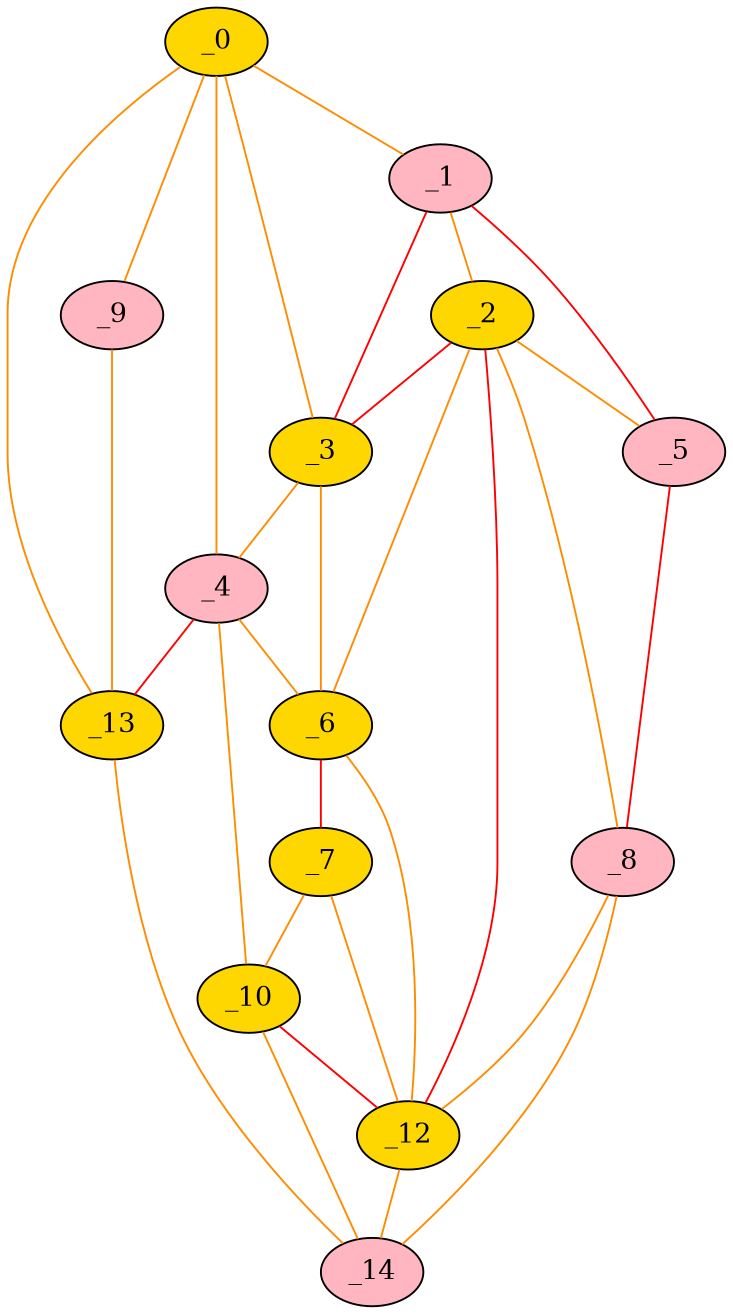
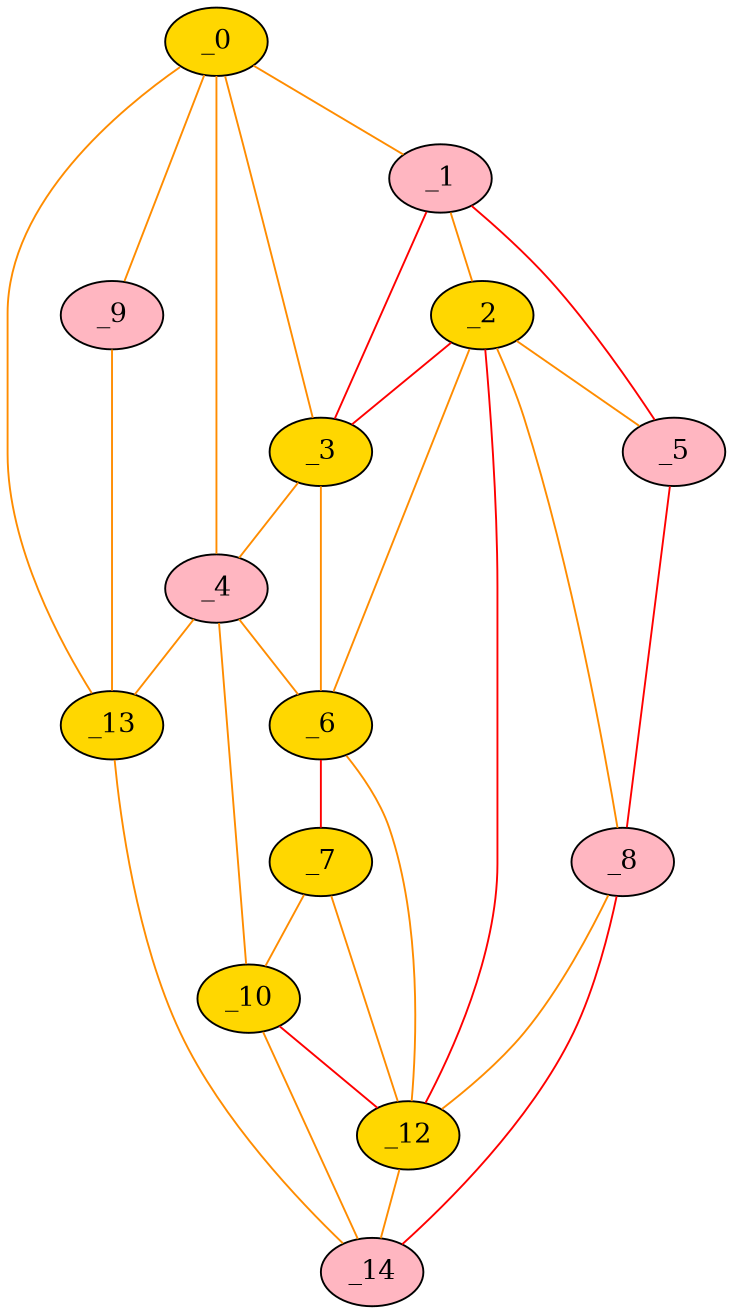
edge "_4" -- "_13": color red -> darkorange
edge "_8" -- "_14": color darkorange -> red
